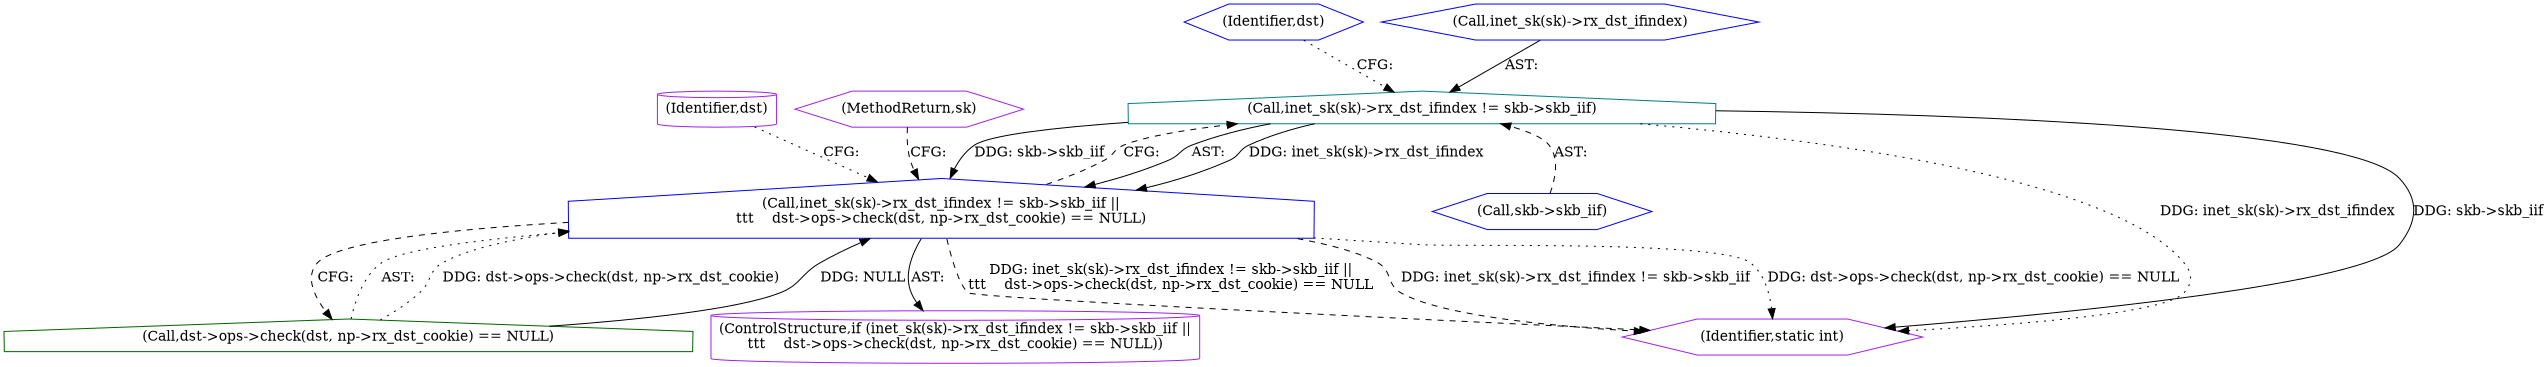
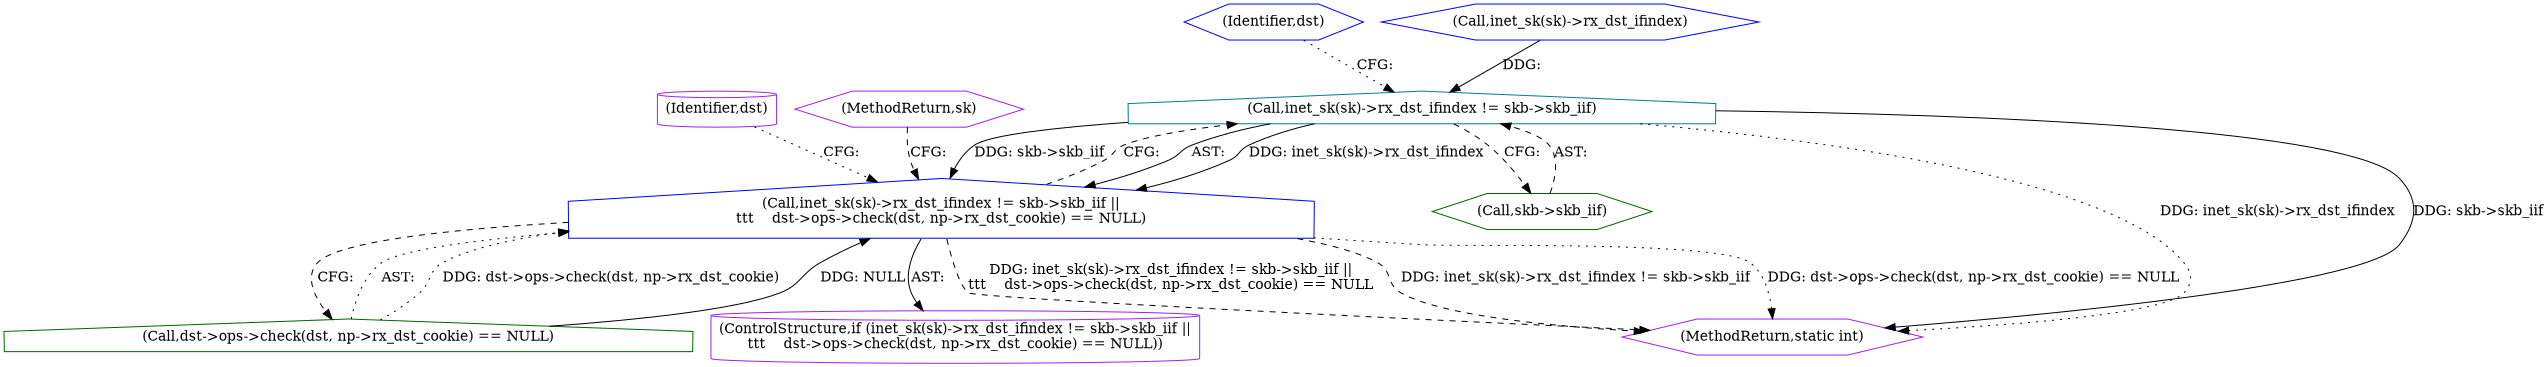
edge "(Call,inet_sk(sk)->rx_dst_ifindex)" -> "(Call,inet_sk(sk)->rx_dst_ifindex != skb->skb_iif)": label "AST: " -> "DDG: "
edge "(Call,inet_sk(sk)->rx_dst_ifindex != skb->skb_iif)" -> "(Call,skb->skb_iif)": added, label "CFG:"
node "(Call,skb->skb_iif)": color blue -> darkgreen
node "(Identifier,static int)": label "(Identifier,static int)" -> "(MethodReturn,static int)"
